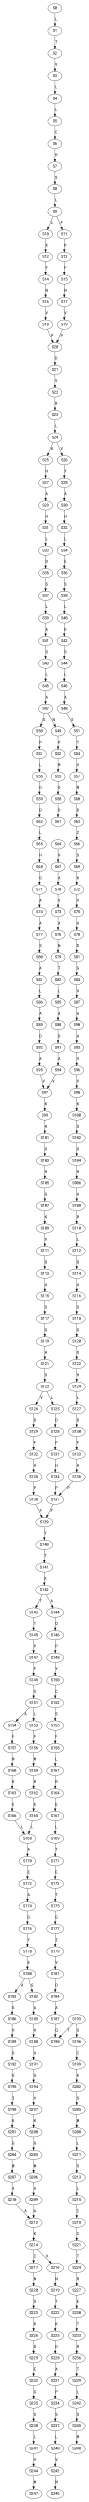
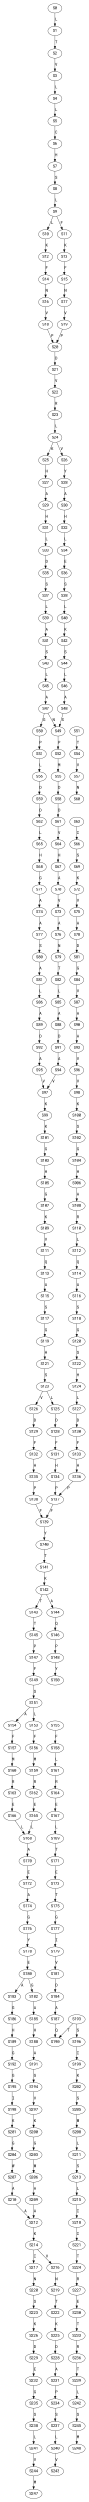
edge "S48" -> "S51": now "S48" -> "S49"
edge "S60" -> "S63": removed, label "D"
edge "S61" -> "S64": added, label "V"
node "S152": removed
node "S246": removed
